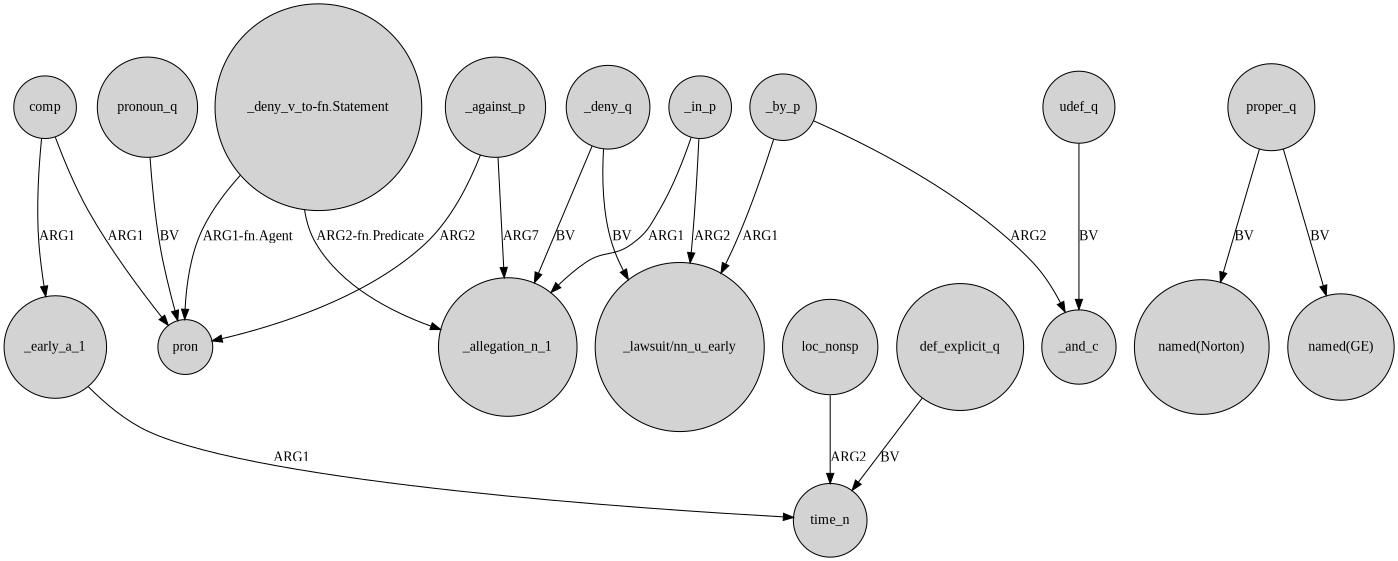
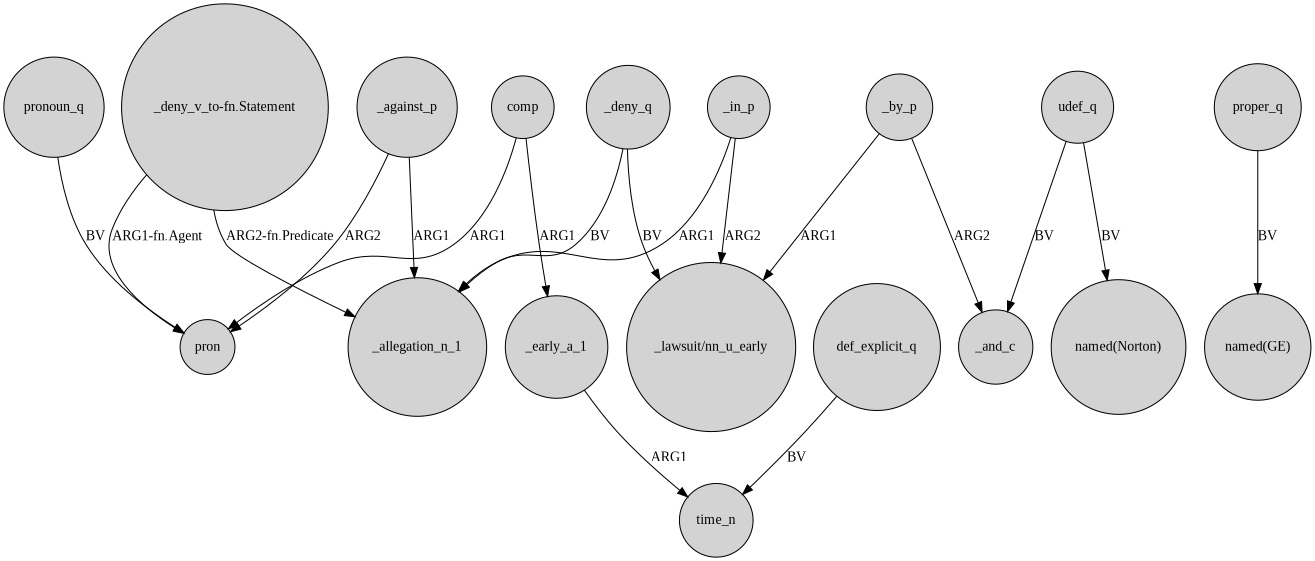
edge "proper_q" -> "named(Norton)": now "udef_q" -> "named(Norton)"
edge "_against_p" -> "_allegation_n_1": label "ARG7" -> "ARG1"
node "loc_nonsp": removed
